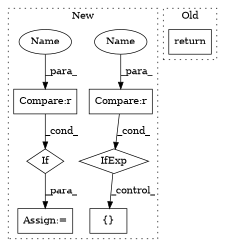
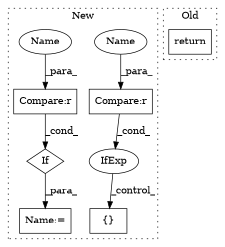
node "IfExp": shape diamond -> ellipse
node "Assign:=": label "Assign:=" -> "Name:="
